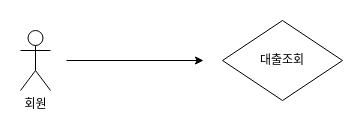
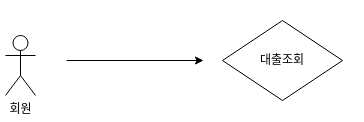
node "회원": moved (36, 61) -> (21, 66)
